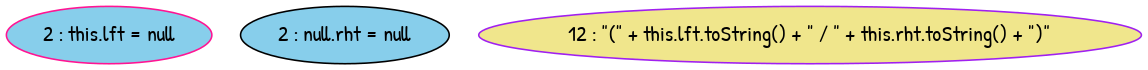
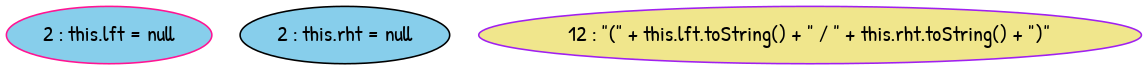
node "2 : null.rht = null": label "2 : null.rht = null" -> "2 : this.rht = null"
